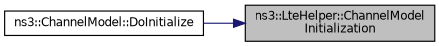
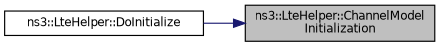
node "ns3::ChannelModel::DoInitialize": label "ns3::ChannelModel::DoInitialize" -> "ns3::LteHelper::DoInitialize"
